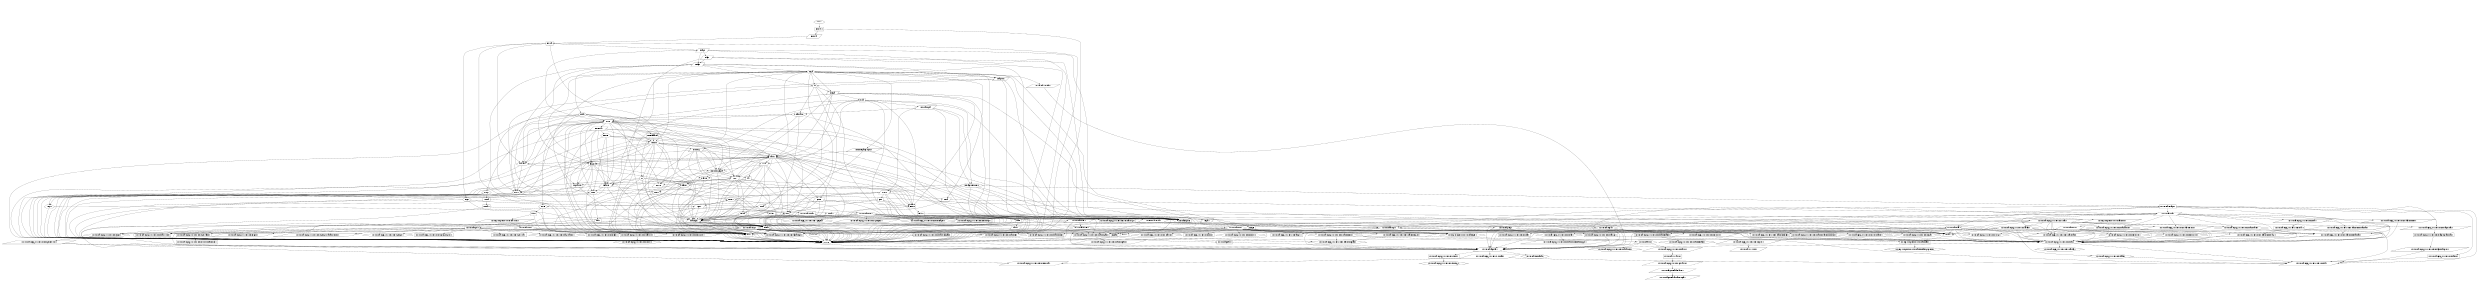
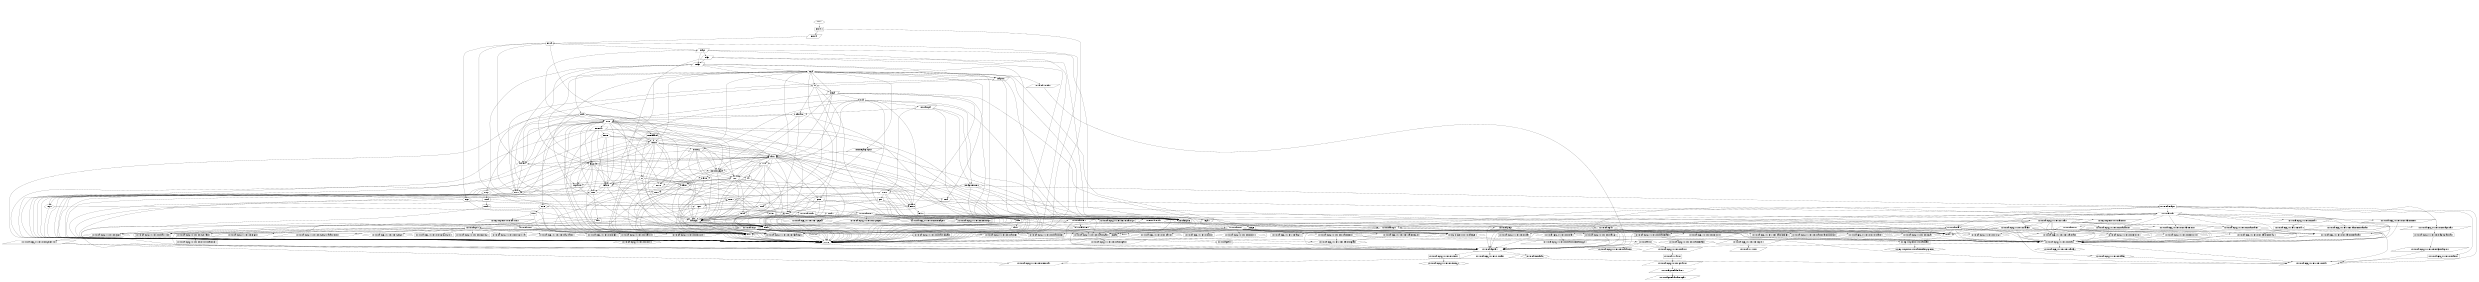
node "/usr/include/x86_64-linux-gnu/bits/iscanonical.h": added
node "/usr/include/x86_64-linux-gnu/bits/mathinline.h": label "/usr/include/x86_64-linux-gnu/bits/mathinline.h" -> "/usr/include/x86_64-linux-gnu/stubs/mathinline.h"
